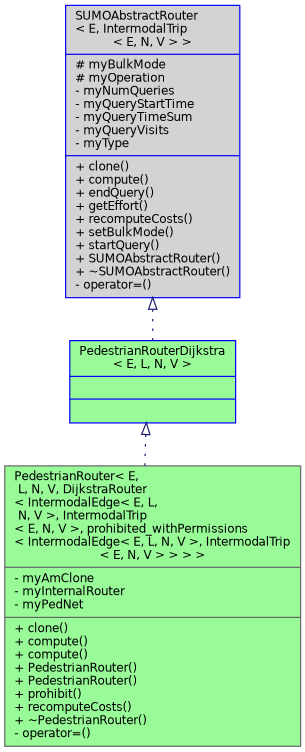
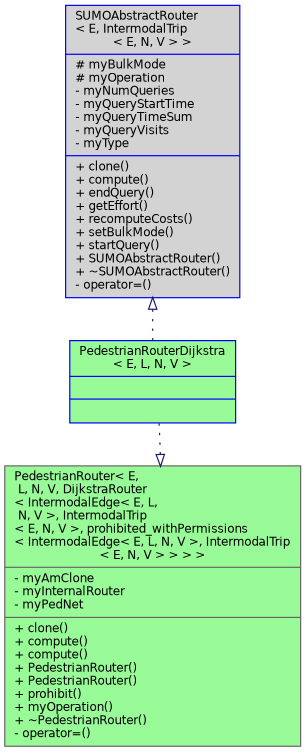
edge "PedestrianRouter< E," -> "PedestrianRouterDijkstra": reversed
node "PedestrianRouter< E,": text "+ recomputeCosts()" -> "+ myOperation()"
